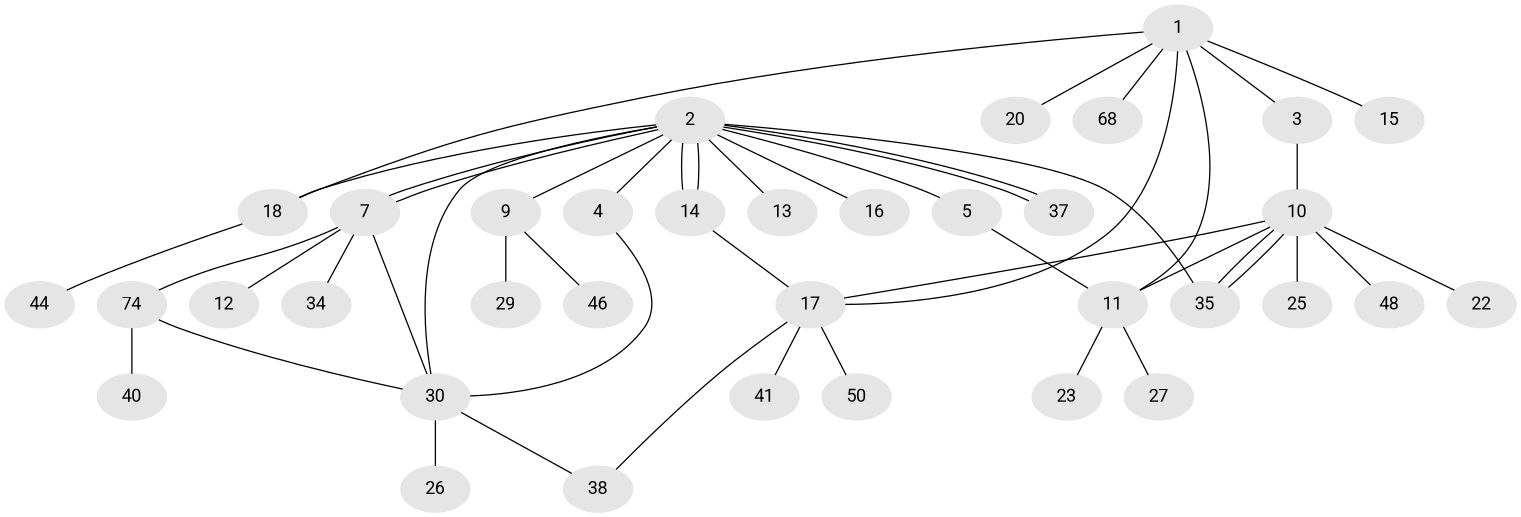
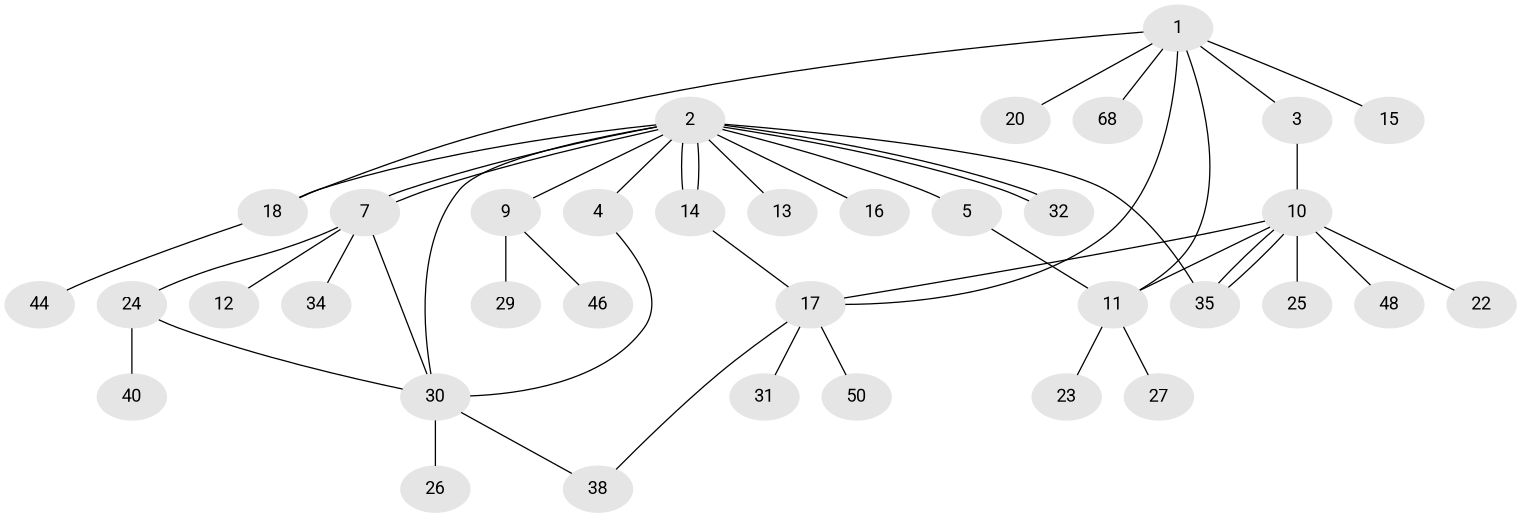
node "37": label "37" -> "32"
node "74": label "74" -> "24"
node "41": label "41" -> "31"
